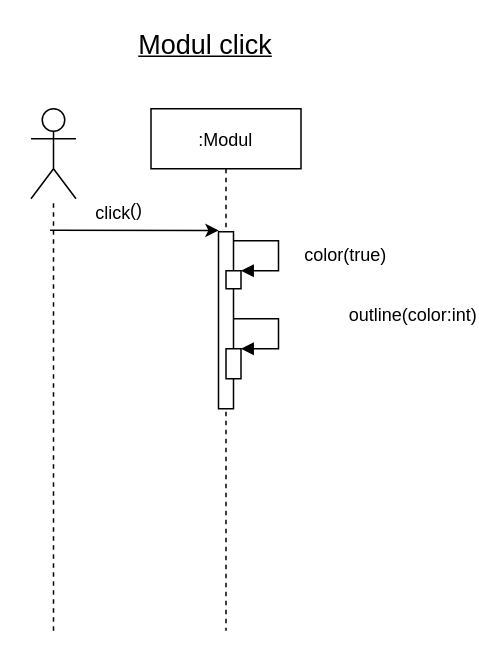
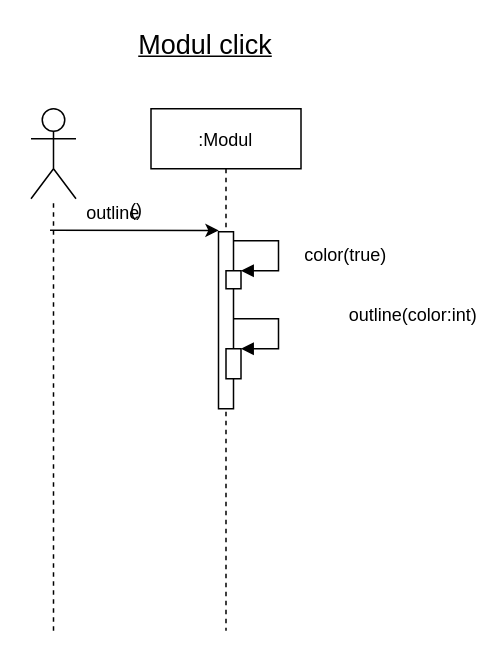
node "click": label "click" -> "outline"
